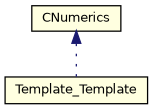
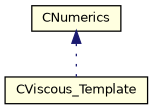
node "Template_Template": label "Template_Template" -> "CViscous_Template"
